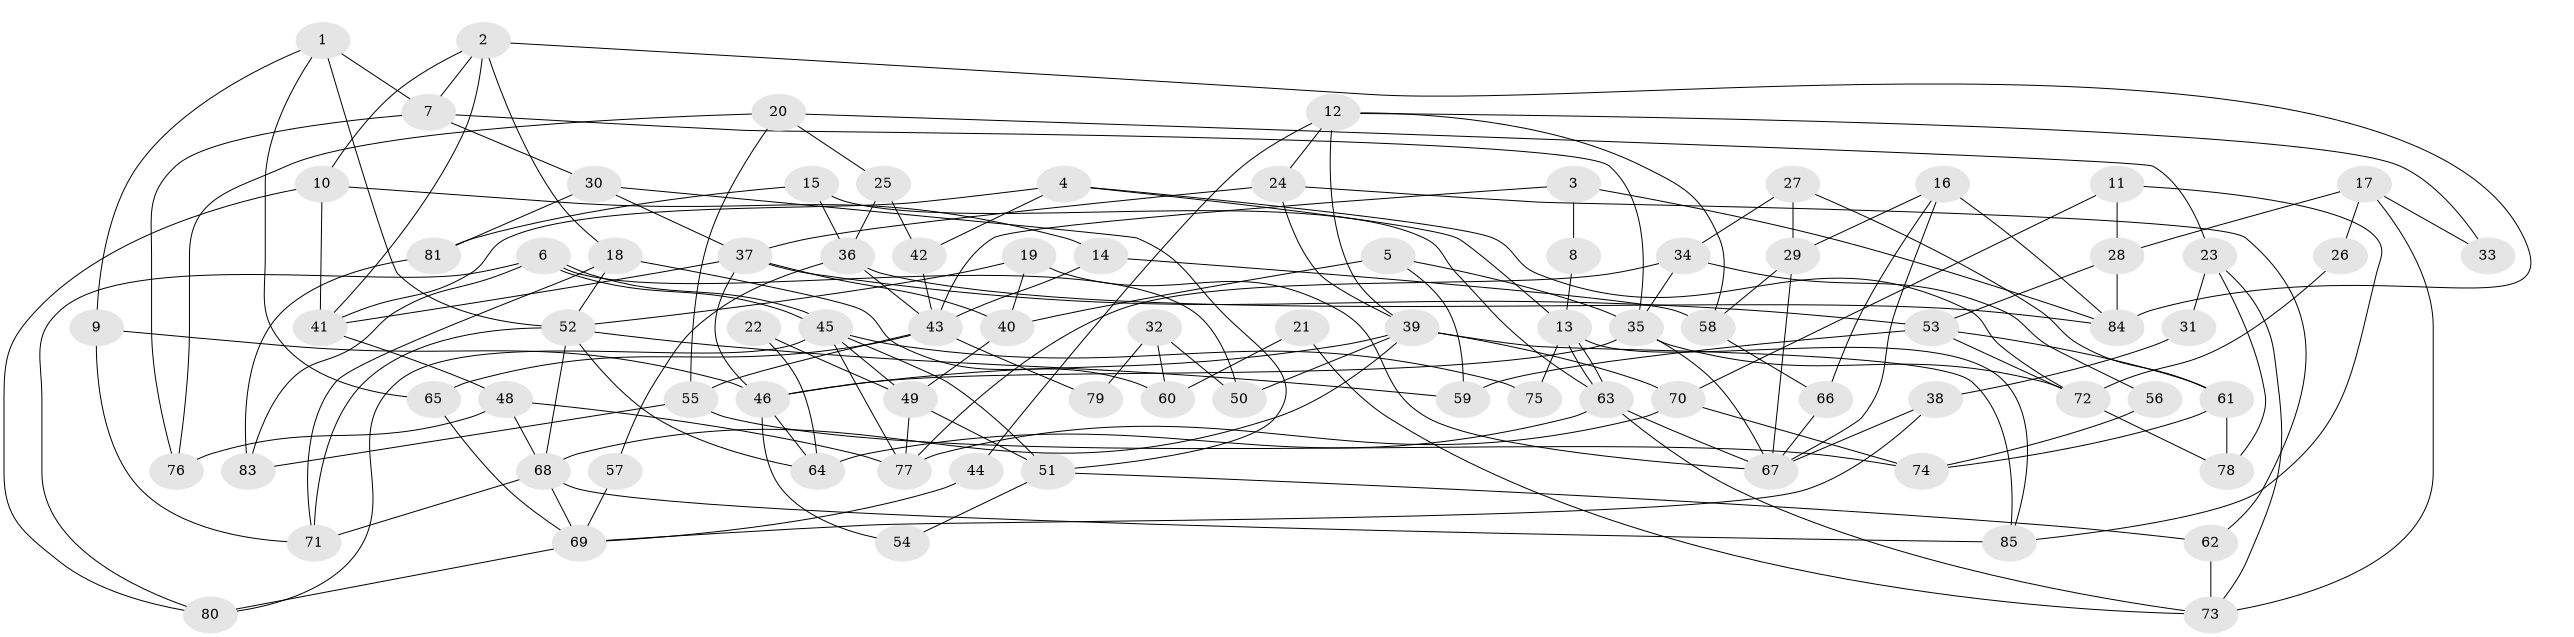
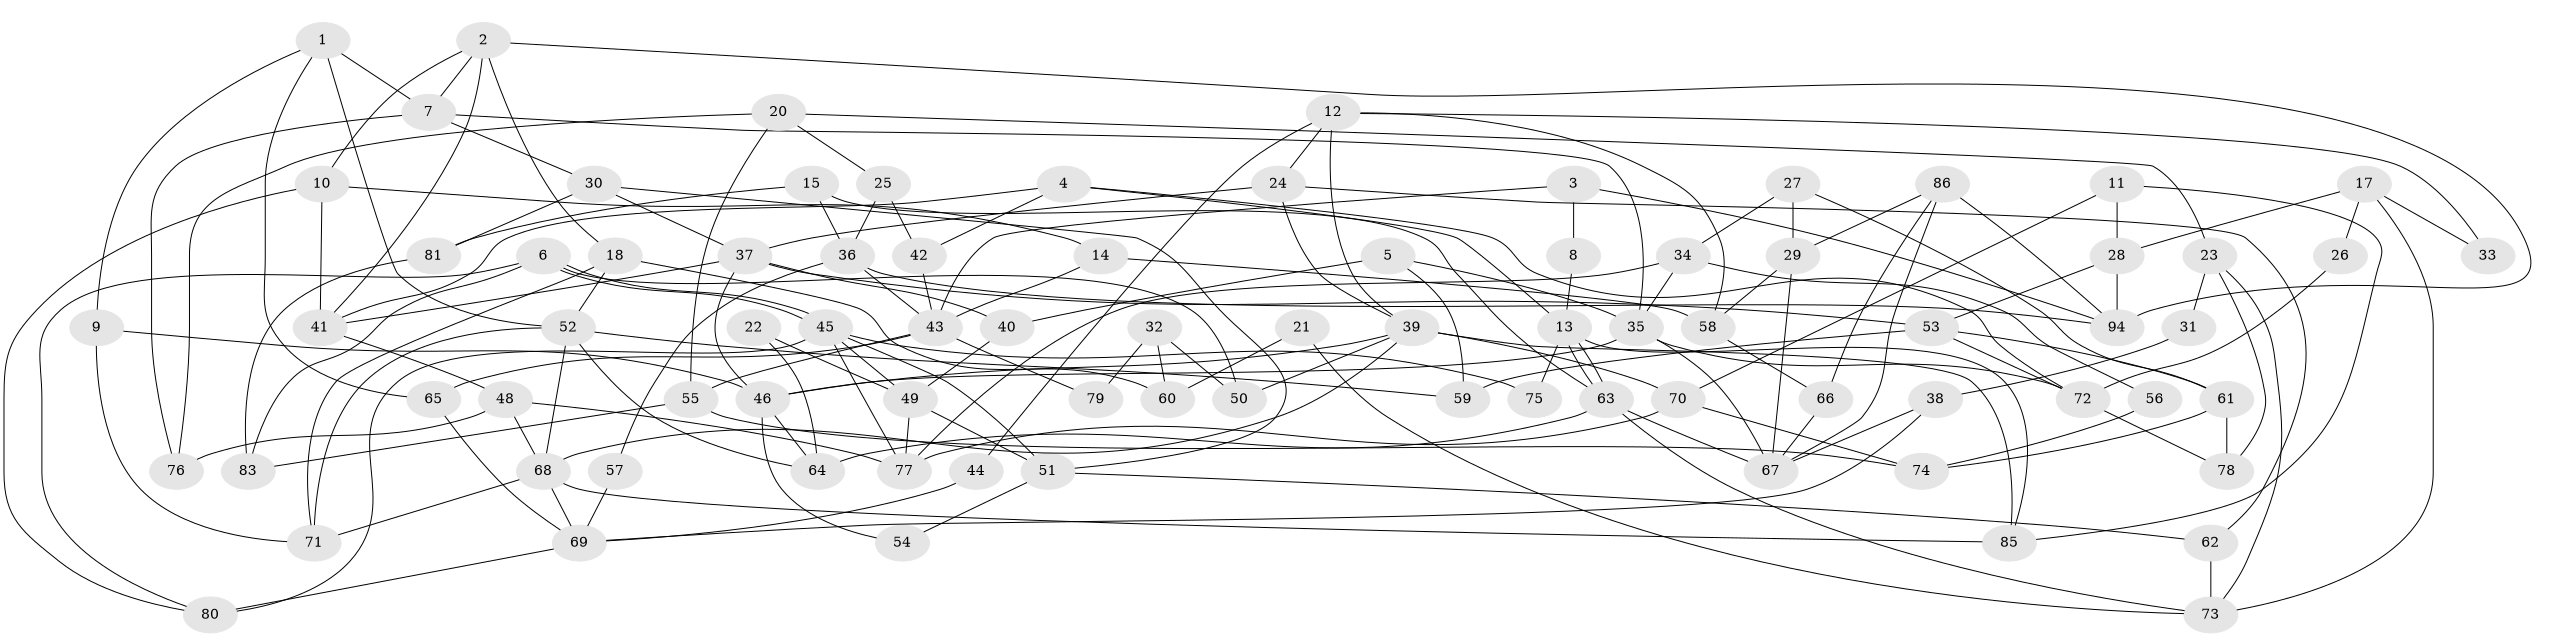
node "16": label "16" -> "86"
node "19": removed
node "84": label "84" -> "94"
